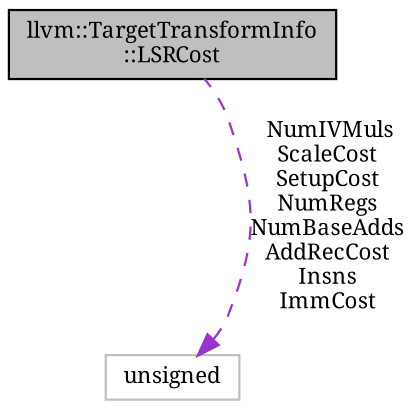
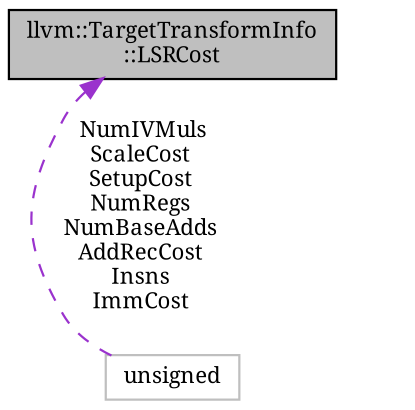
edge "llvm::TargetTransformInfo ::LSRCost" -> "unsigned": reversed
